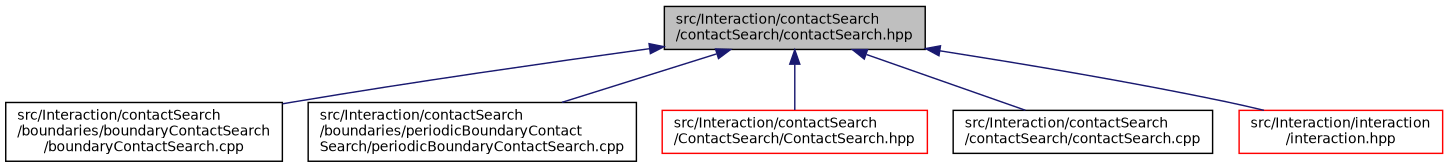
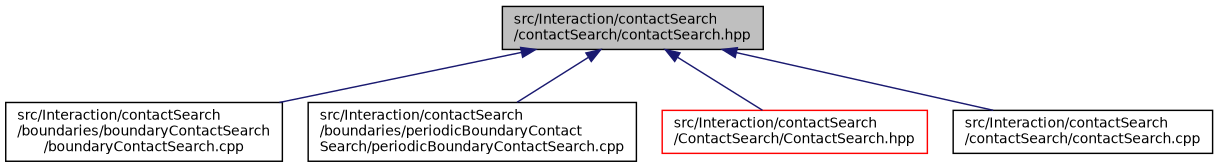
node "src/Interaction/interaction /interaction.hpp": removed
